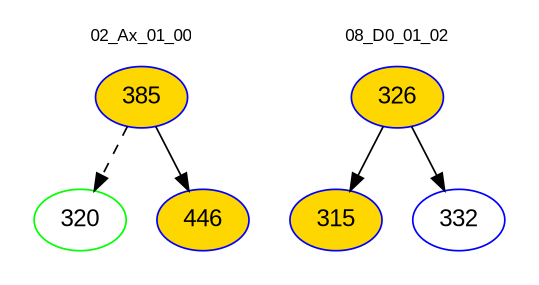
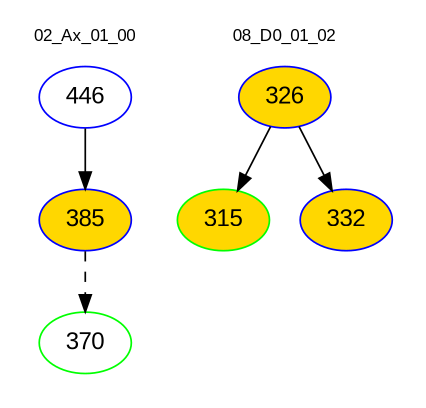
edge "385" -> "446": reversed
node "320": label "320" -> "370"
node "446": fillcolor gold -> white
node "315": color blue -> green
node "332": fillcolor white -> gold
